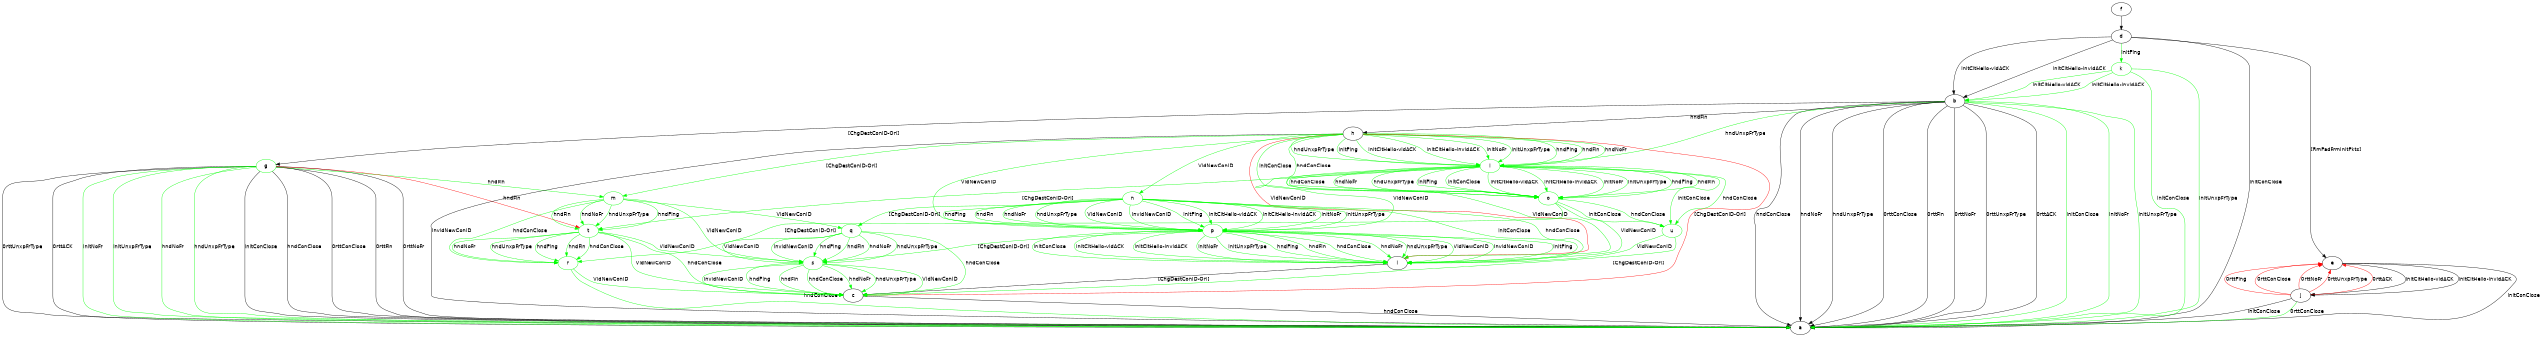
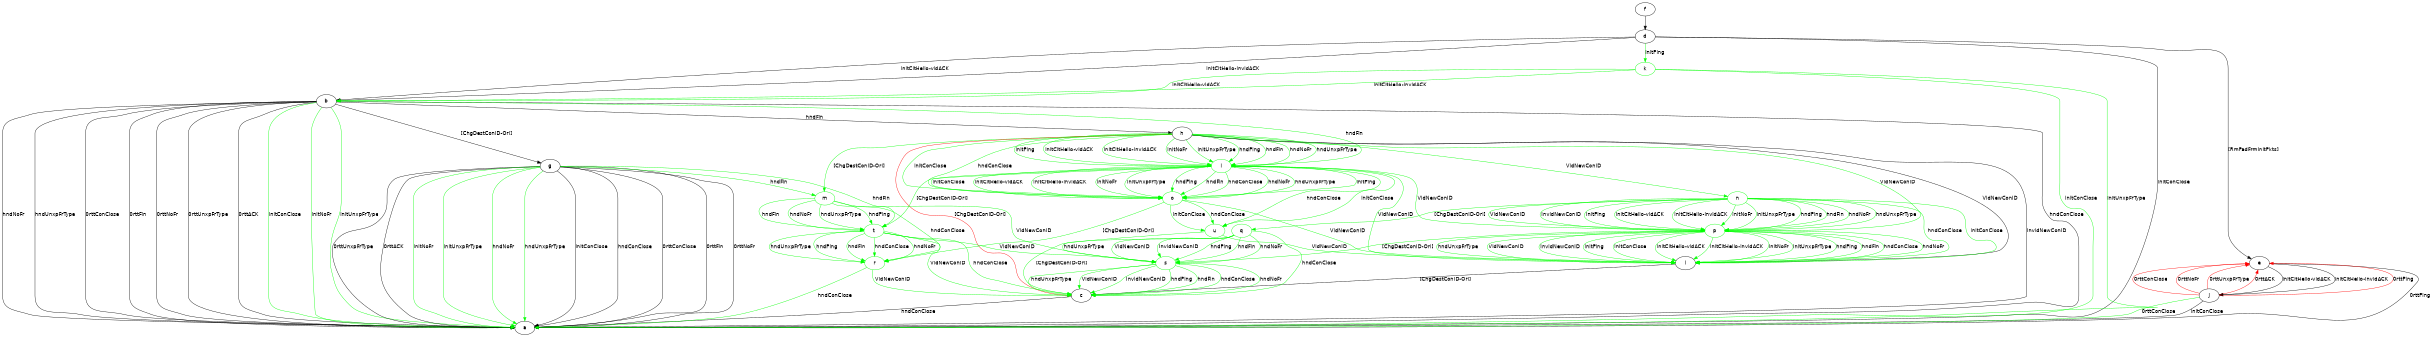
edge "b" -> "l": label "hndUnxpFrType " -> "hndFin "
node "g": color green -> black
edge "g" -> "t": color red -> green
edge "m" -> "q": removed, label "VldNewConID"
edge "h" -> "i": color red -> black
edge "e" -> "a": label "initConClose " -> "0rttPing "
